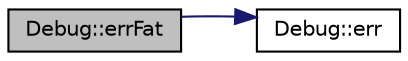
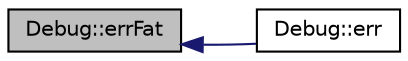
edge "Debug::errFat" -> "Debug::err": reversed
